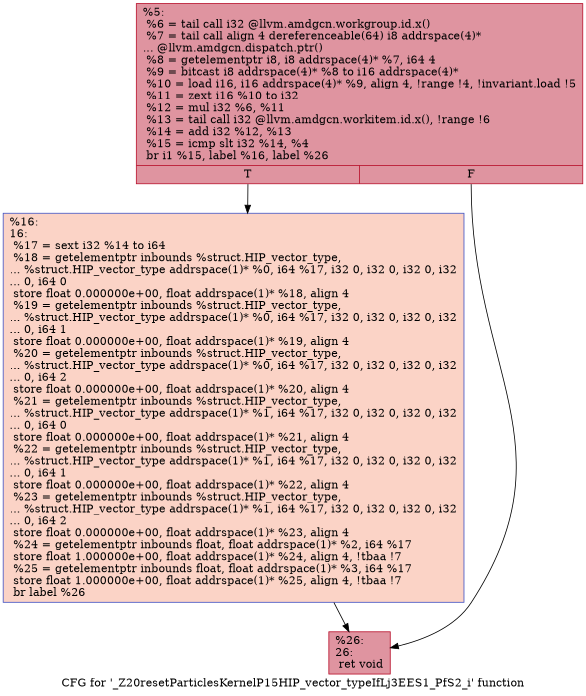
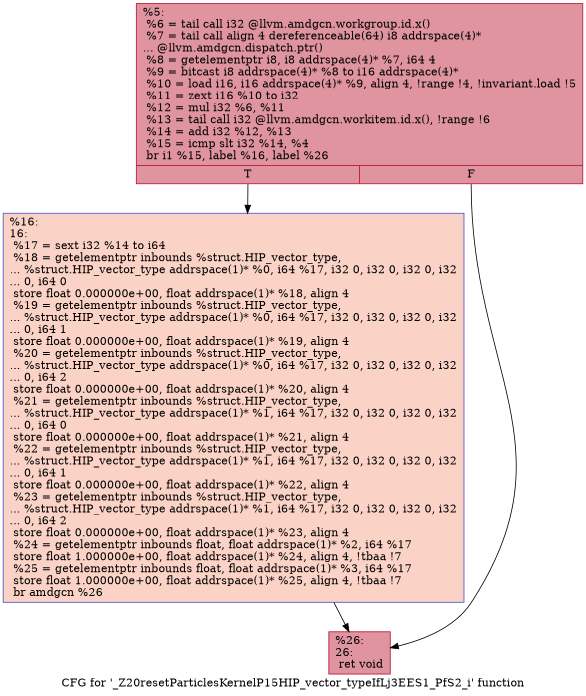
node "%16:": text "br label %26" -> "br amdgcn %26"
